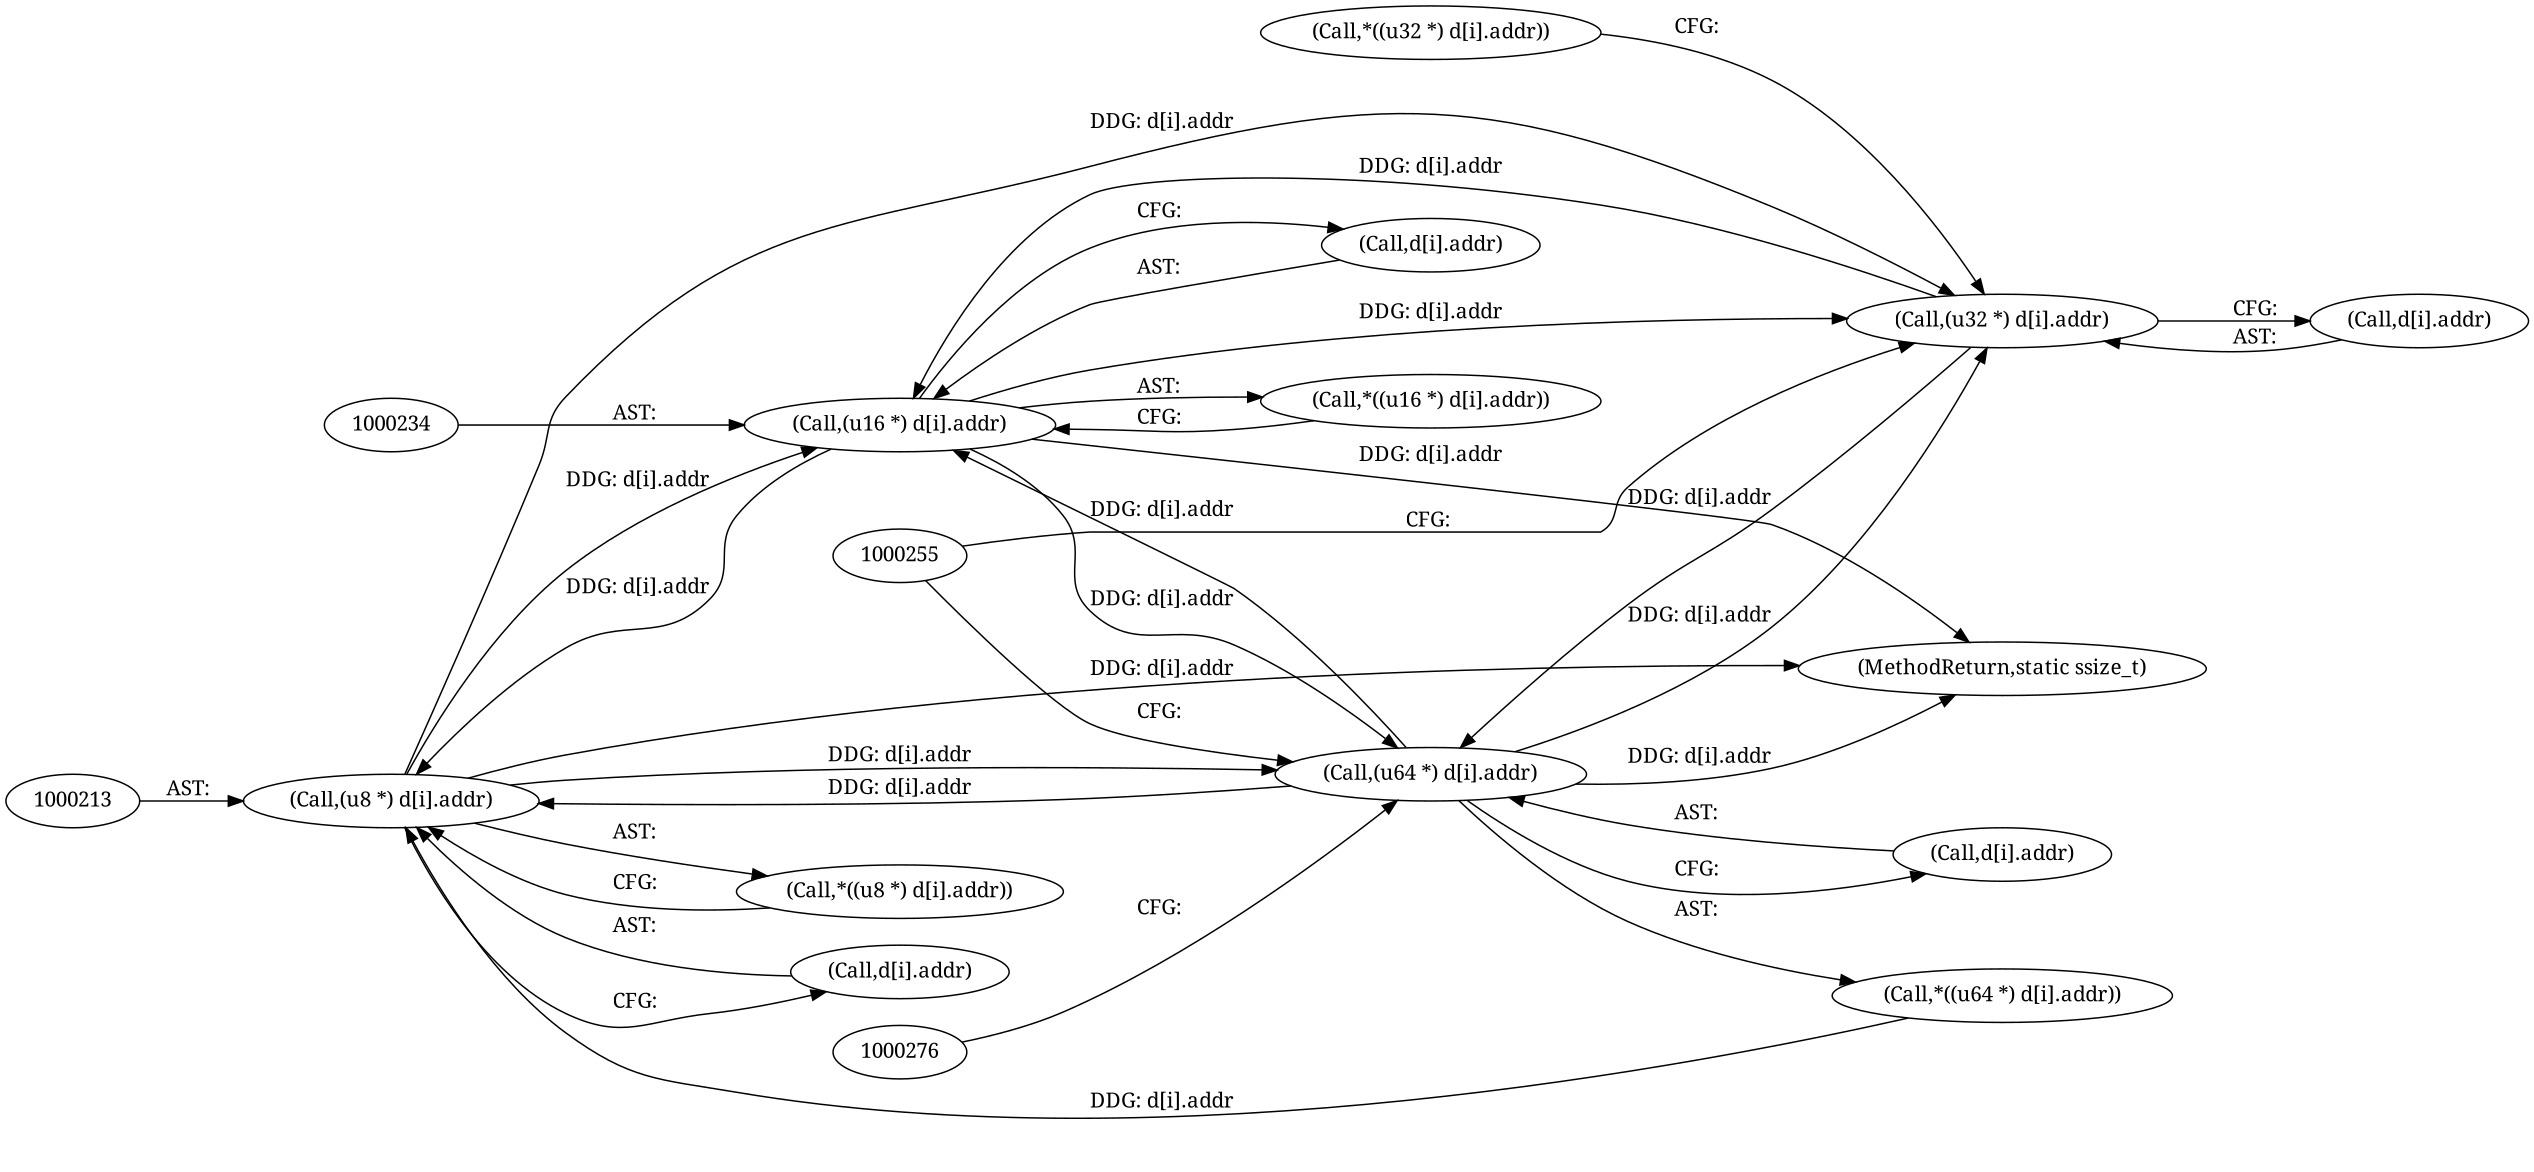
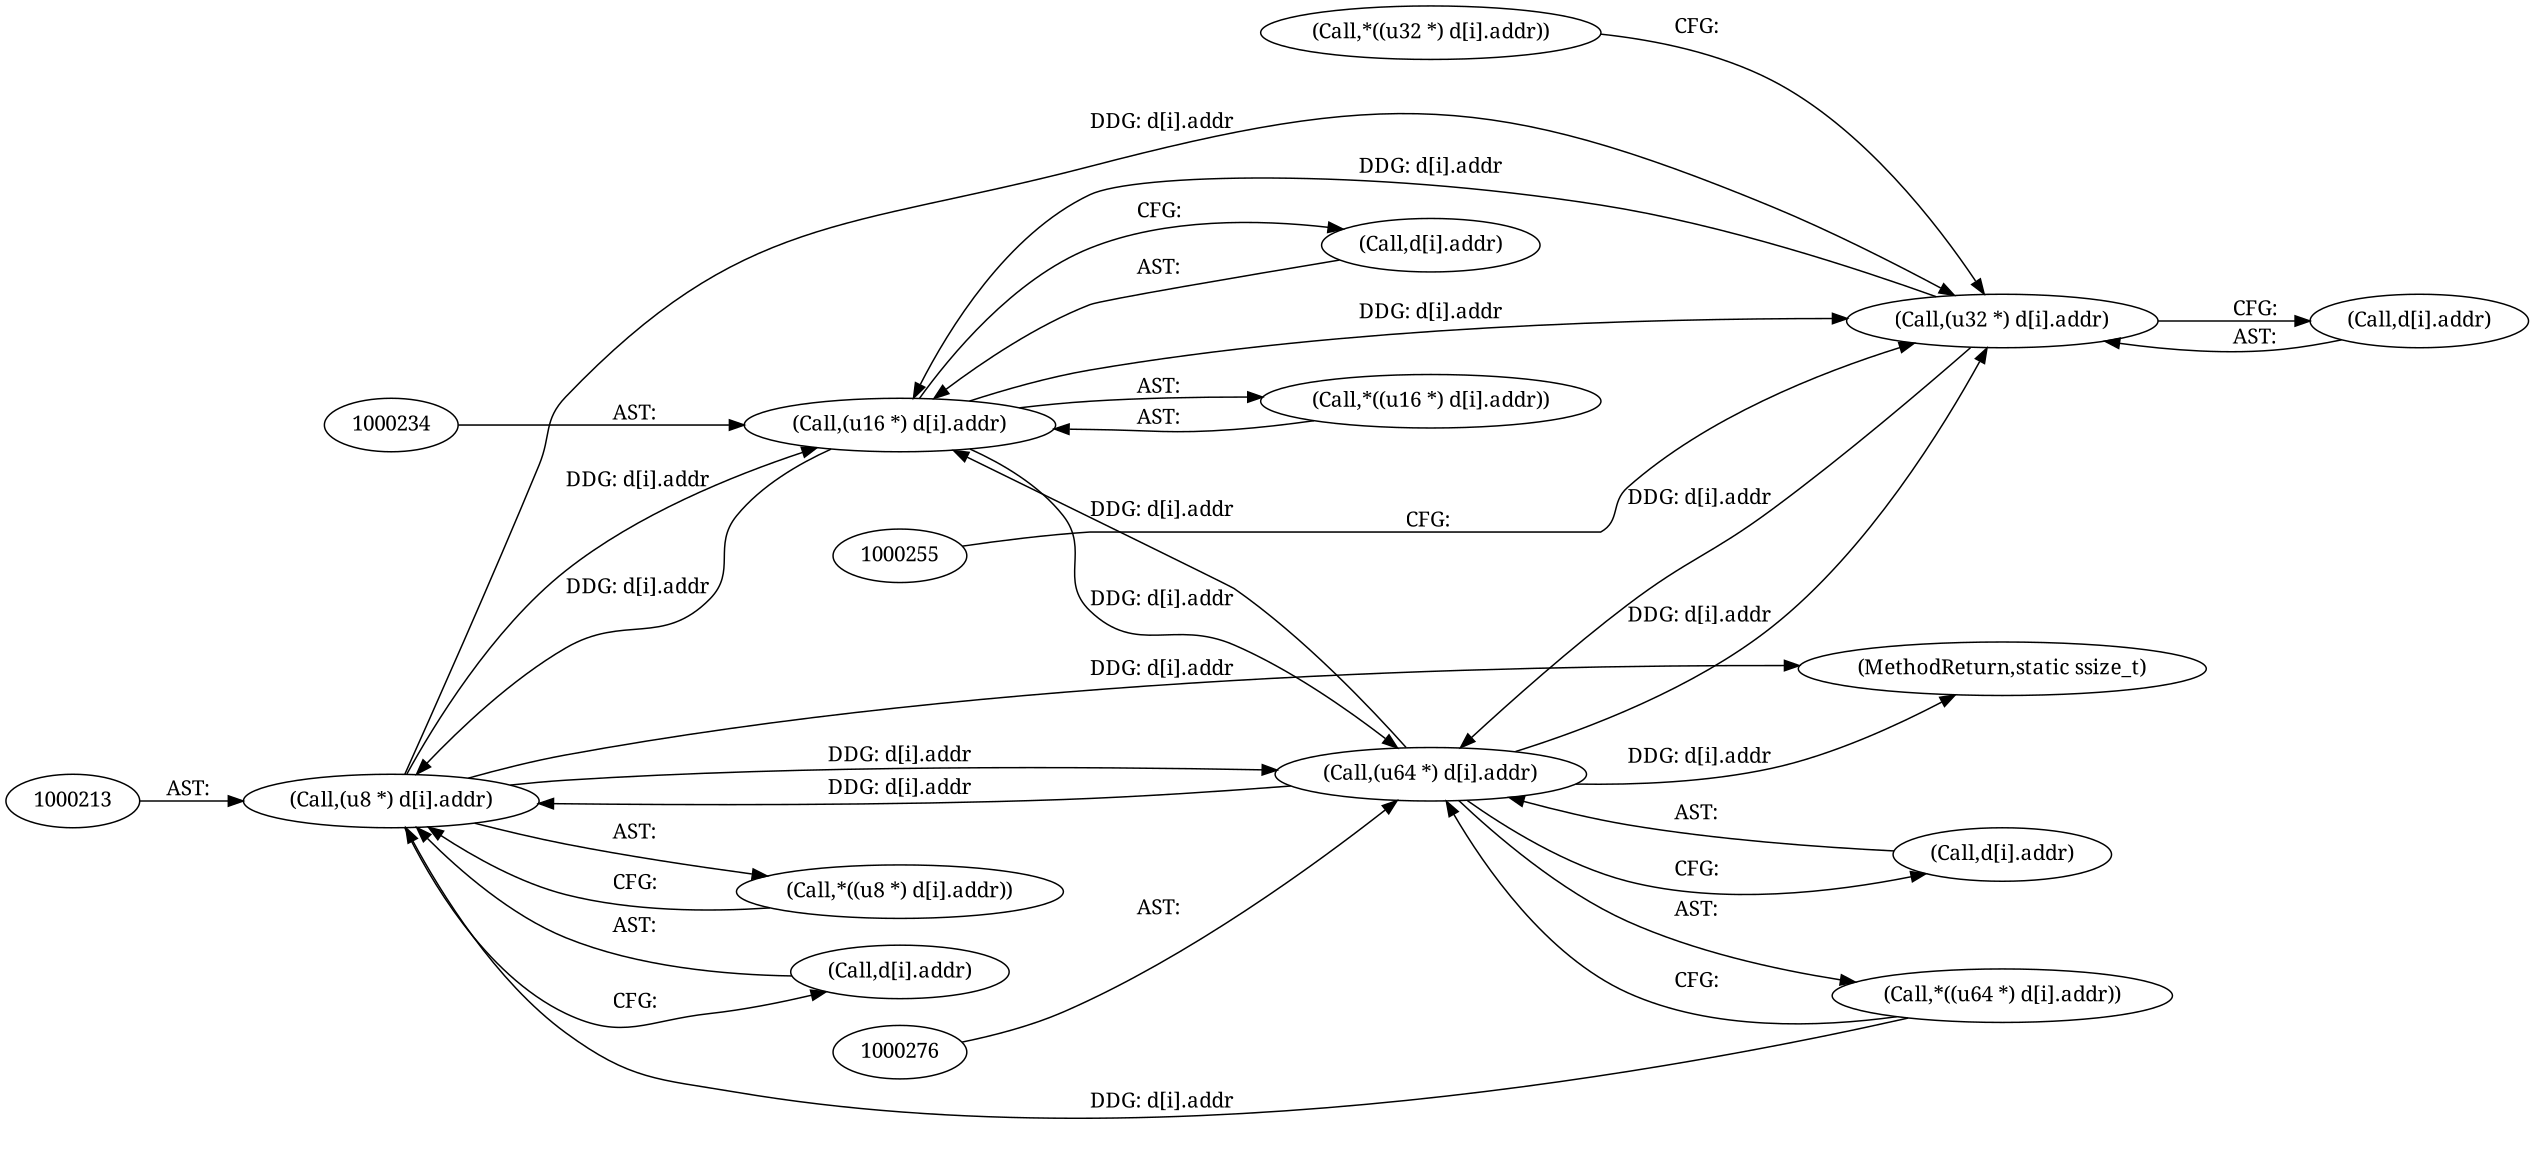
edge "(Call,*((u16 *) d[i].addr))" -> "(Call,(u16 *) d[i].addr)": label "CFG: " -> "AST: "
edge "(Call,(u16 *) d[i].addr)" -> "(MethodReturn,static ssize_t)": removed, label "DDG: d[i].addr"
edge "1000255" -> "(Call,(u64 *) d[i].addr)": now "(Call,*((u64 *) d[i].addr))" -> "(Call,(u64 *) d[i].addr)"
edge "1000276" -> "(Call,(u64 *) d[i].addr)": label "CFG: " -> "AST: "
